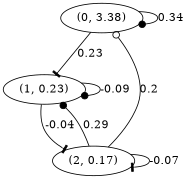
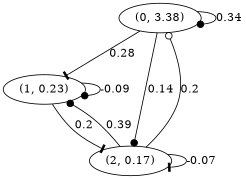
edge "(0, 3.38)" -> "(1, 0.23)": label "0.23" -> "0.28"
edge "(0, 3.38)" -> "(2, 0.17)": added, label "0.14"
edge "(1, 0.23)" -> "(2, 0.17)": label "-0.04" -> "0.2"
edge "(2, 0.17)" -> "(1, 0.23)": label "0.29" -> "0.39"
